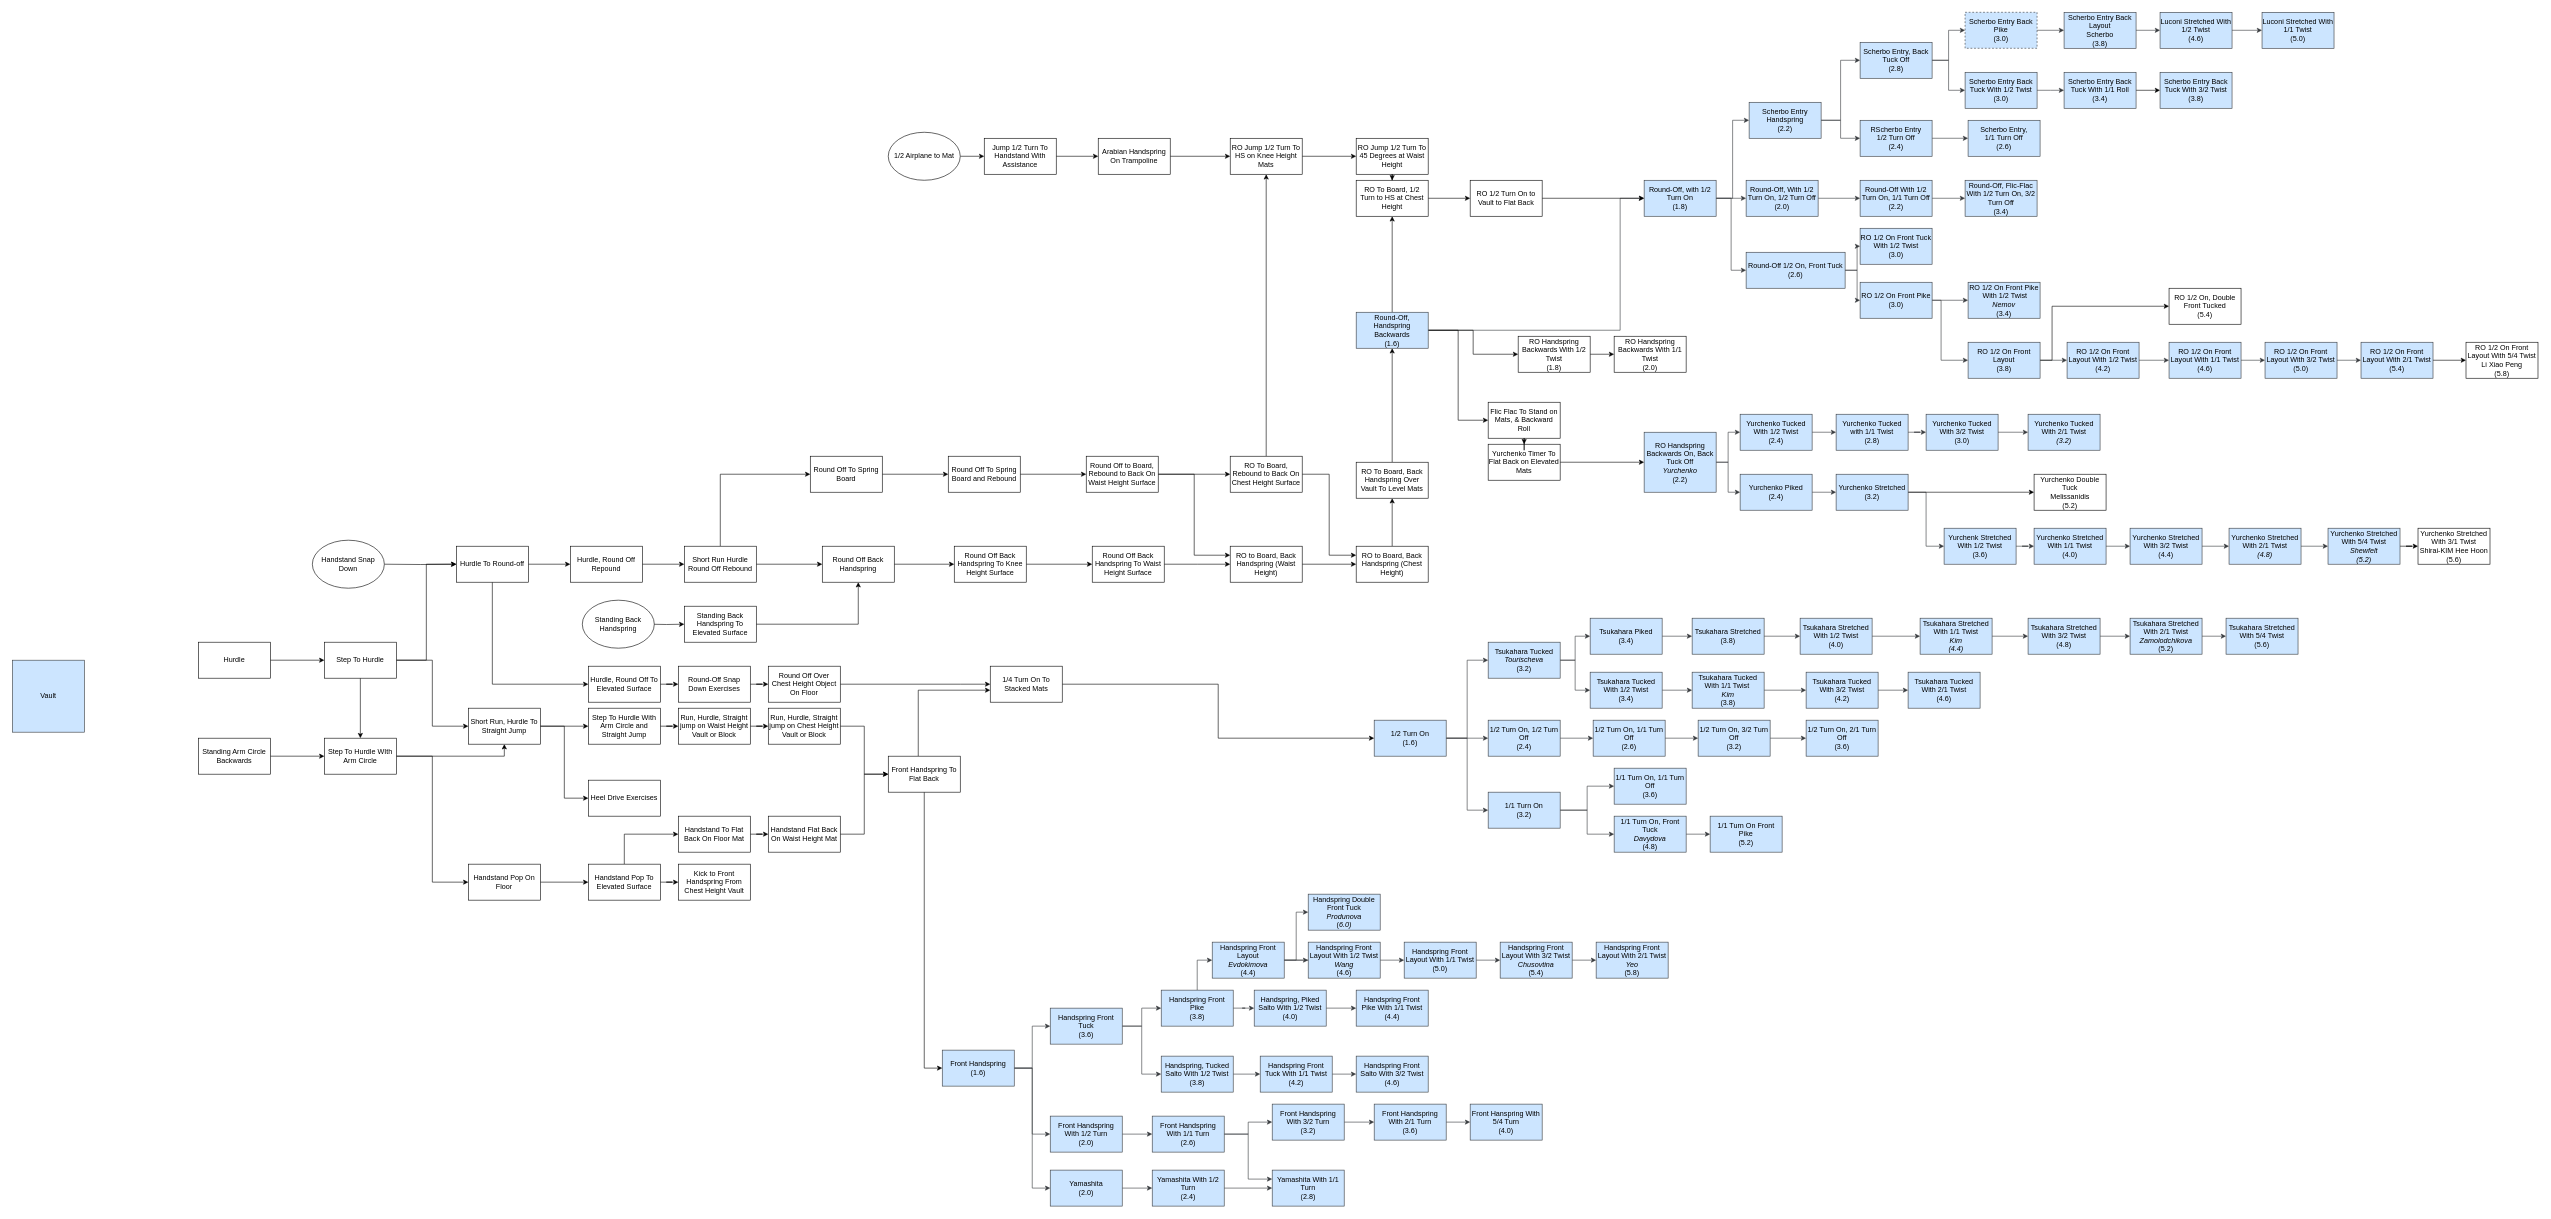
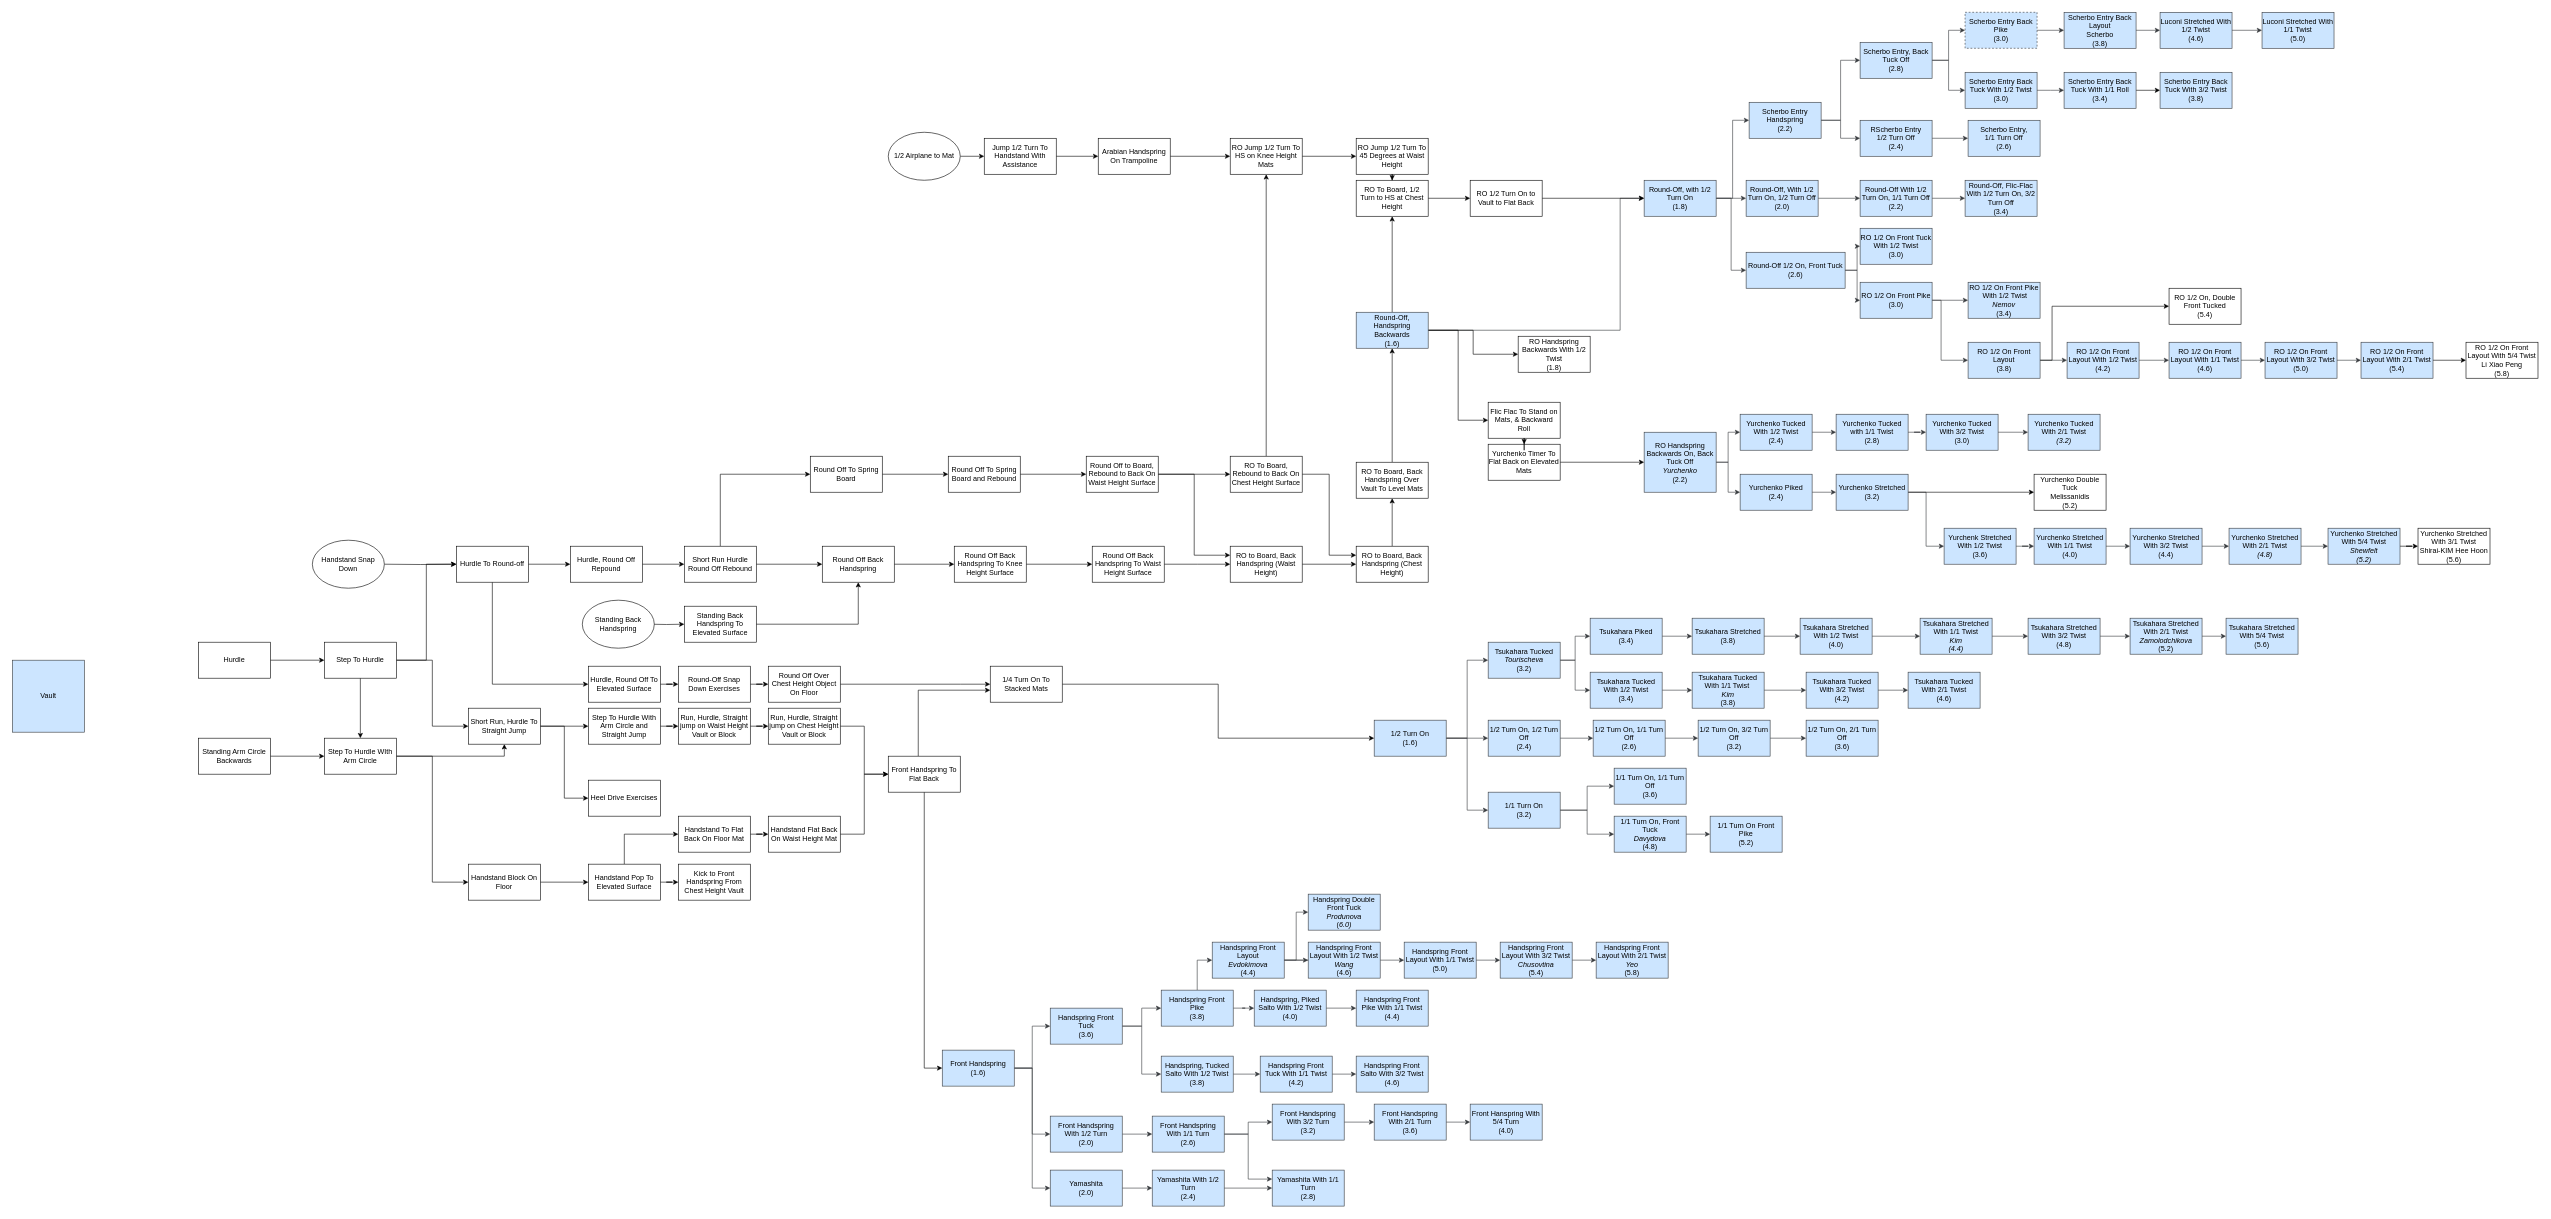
edge "RO Handspring Backwards With 1/2 Twist (1.8)" -> "RO Handspring Backwards With 1/1 Twist (2.0)": removed
node "RO Handspring Backwards With 1/1 Twist (2.0)": removed
node "Handstand Pop On Floor": label "Handstand Pop On Floor" -> "Handstand Block On Floor"
